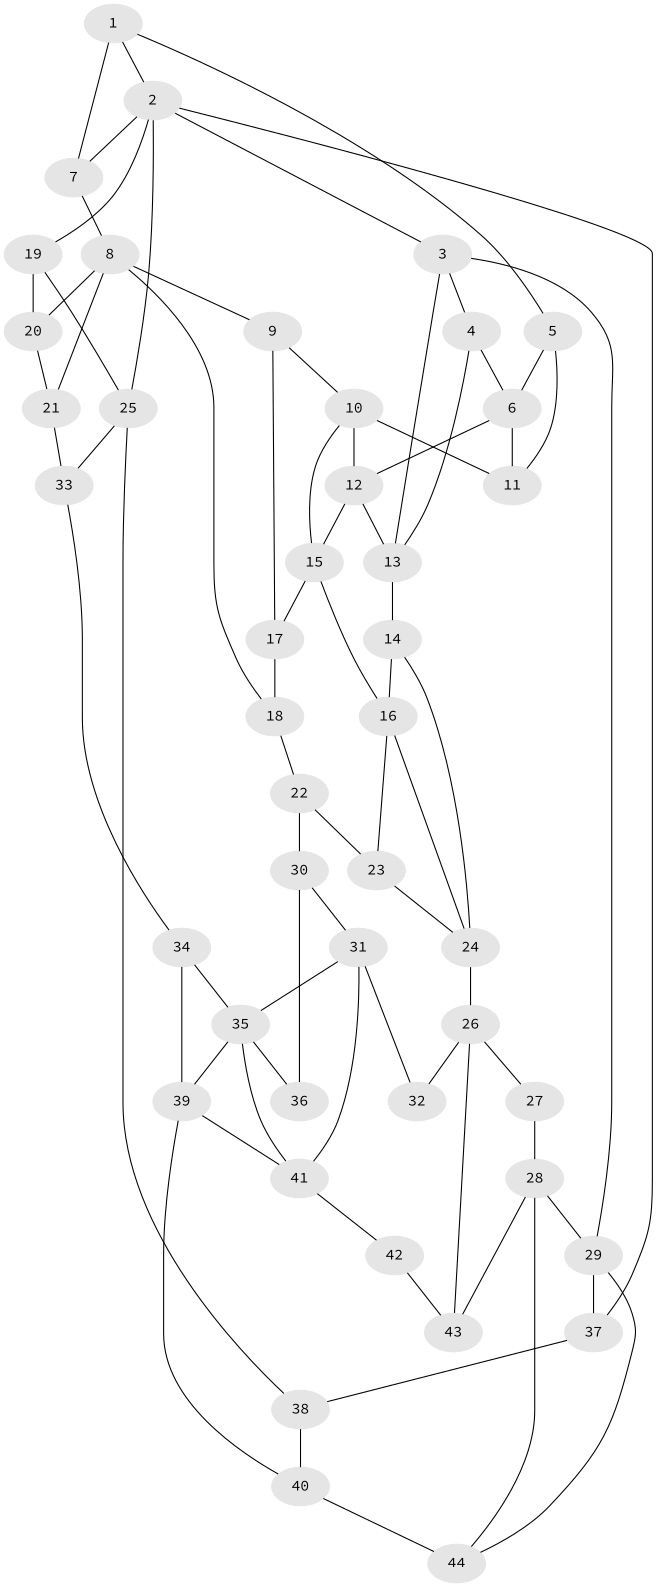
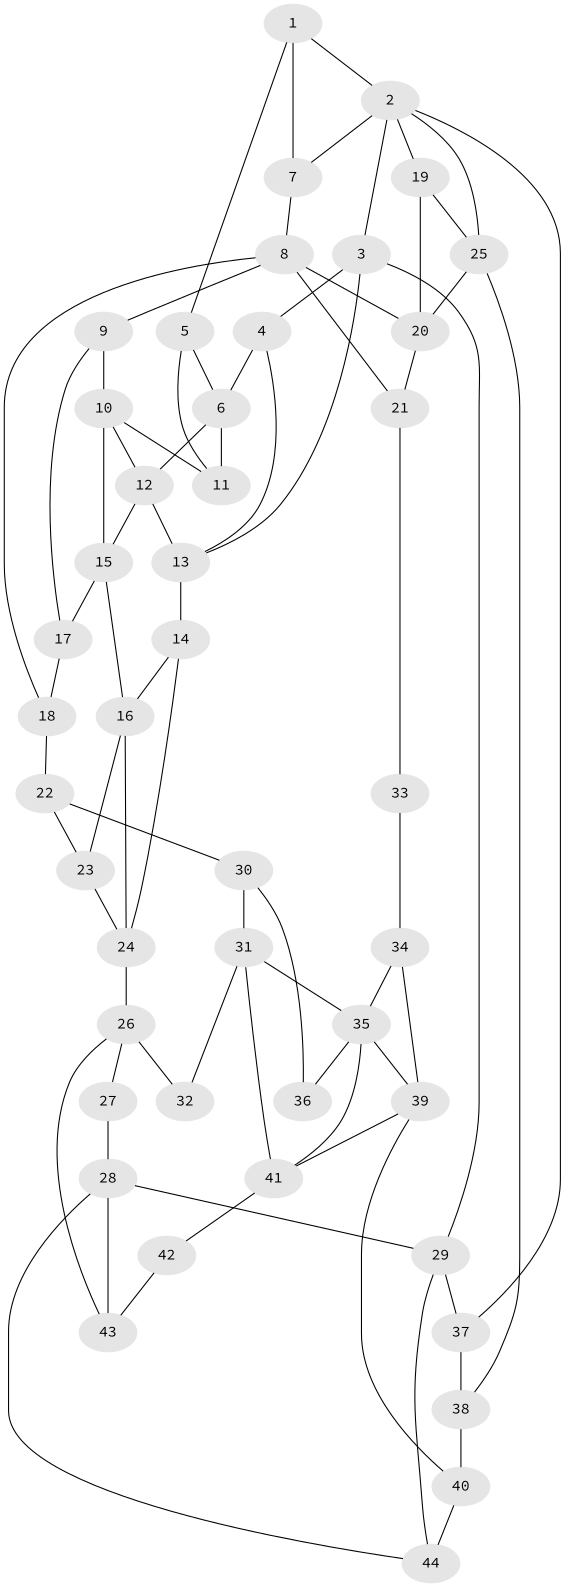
edge "25" -- "33": now "25" -- "20"
